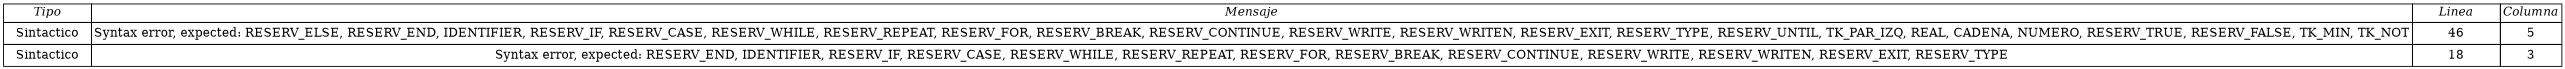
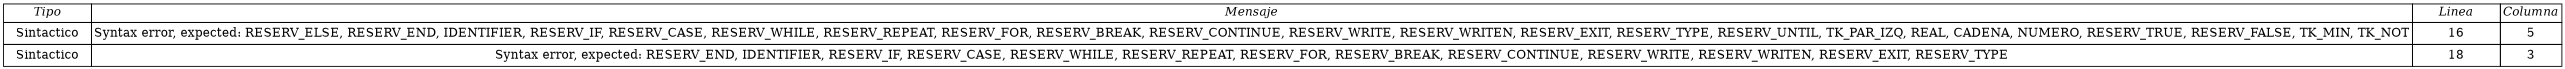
node "Tipo": text "46" -> "16"
